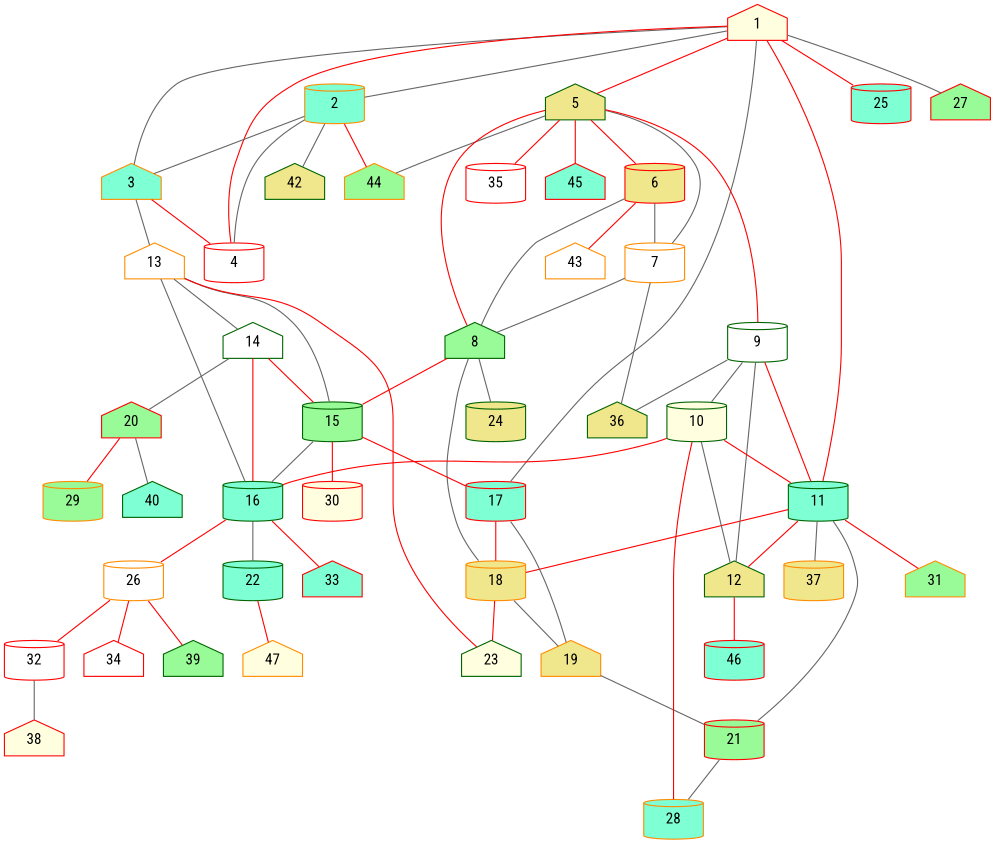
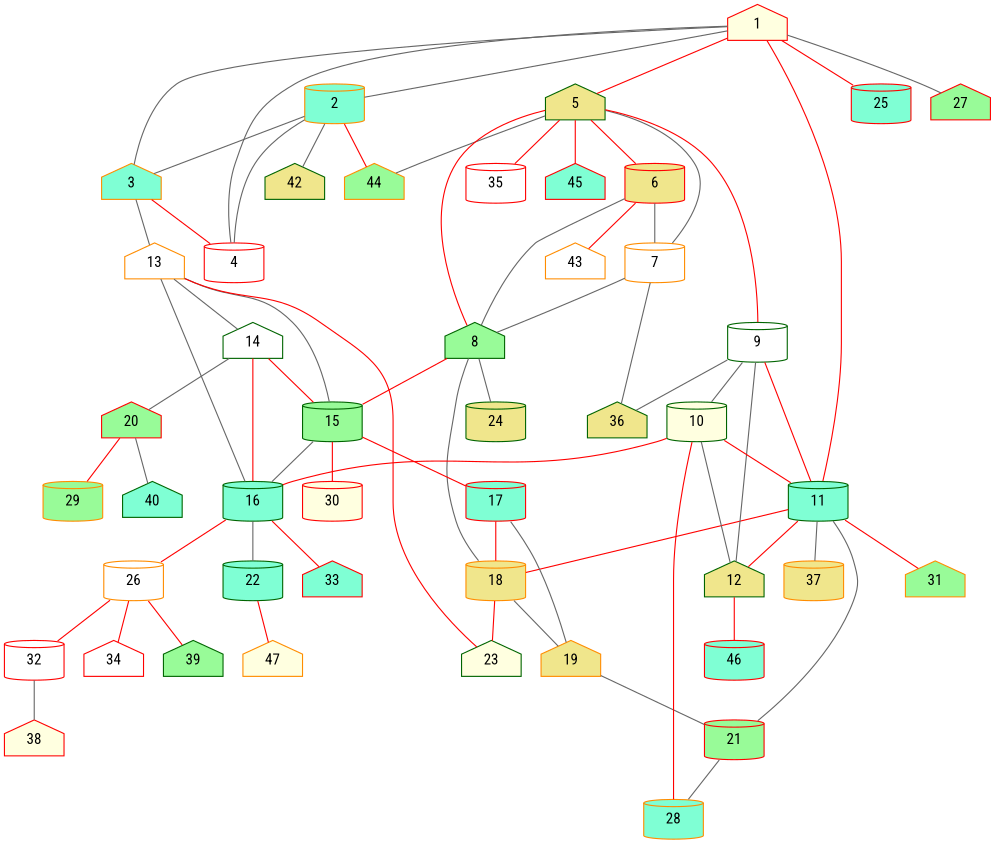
edge "1" -- "4": color red -> gray40
edge "1" -- "17": removed
